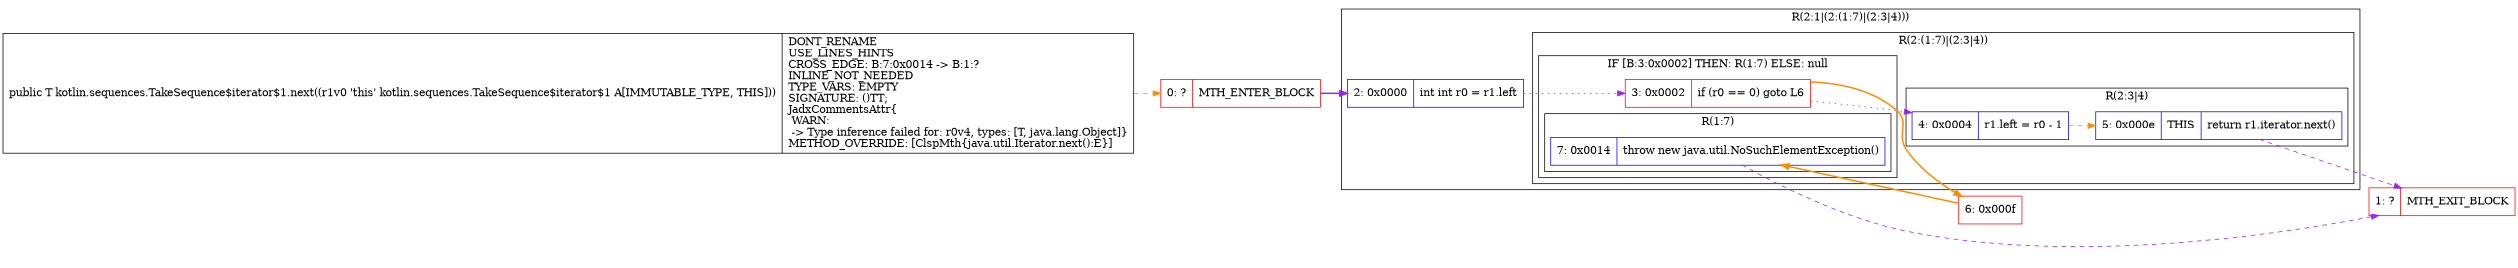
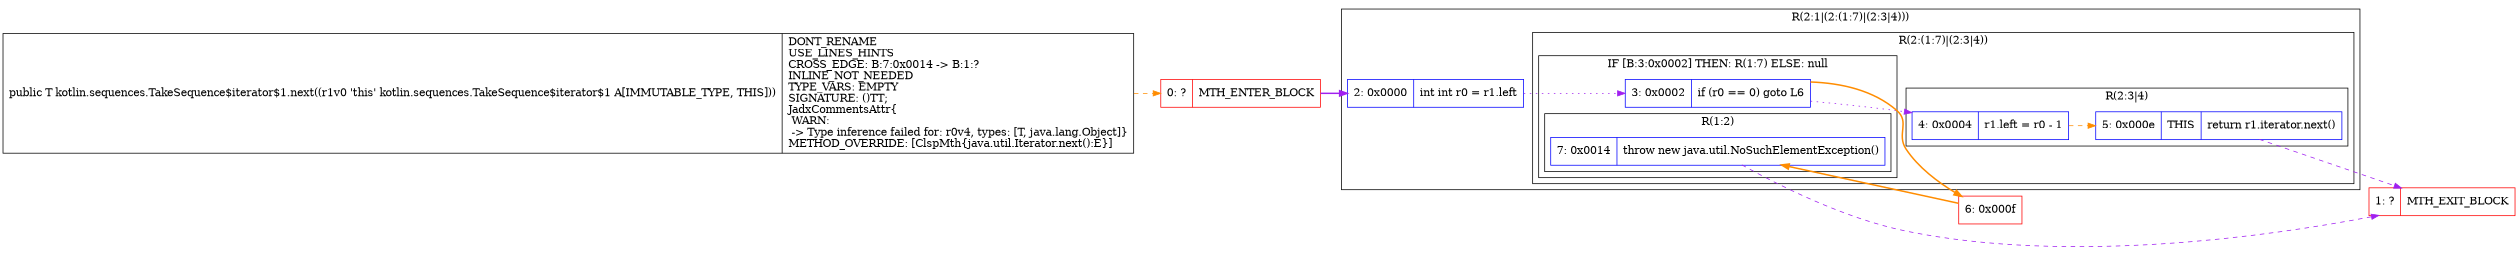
node "3: 0x0002": color red -> blue
cluster "R(1:7)": label "R(1:7)" -> "R(1:2)"
